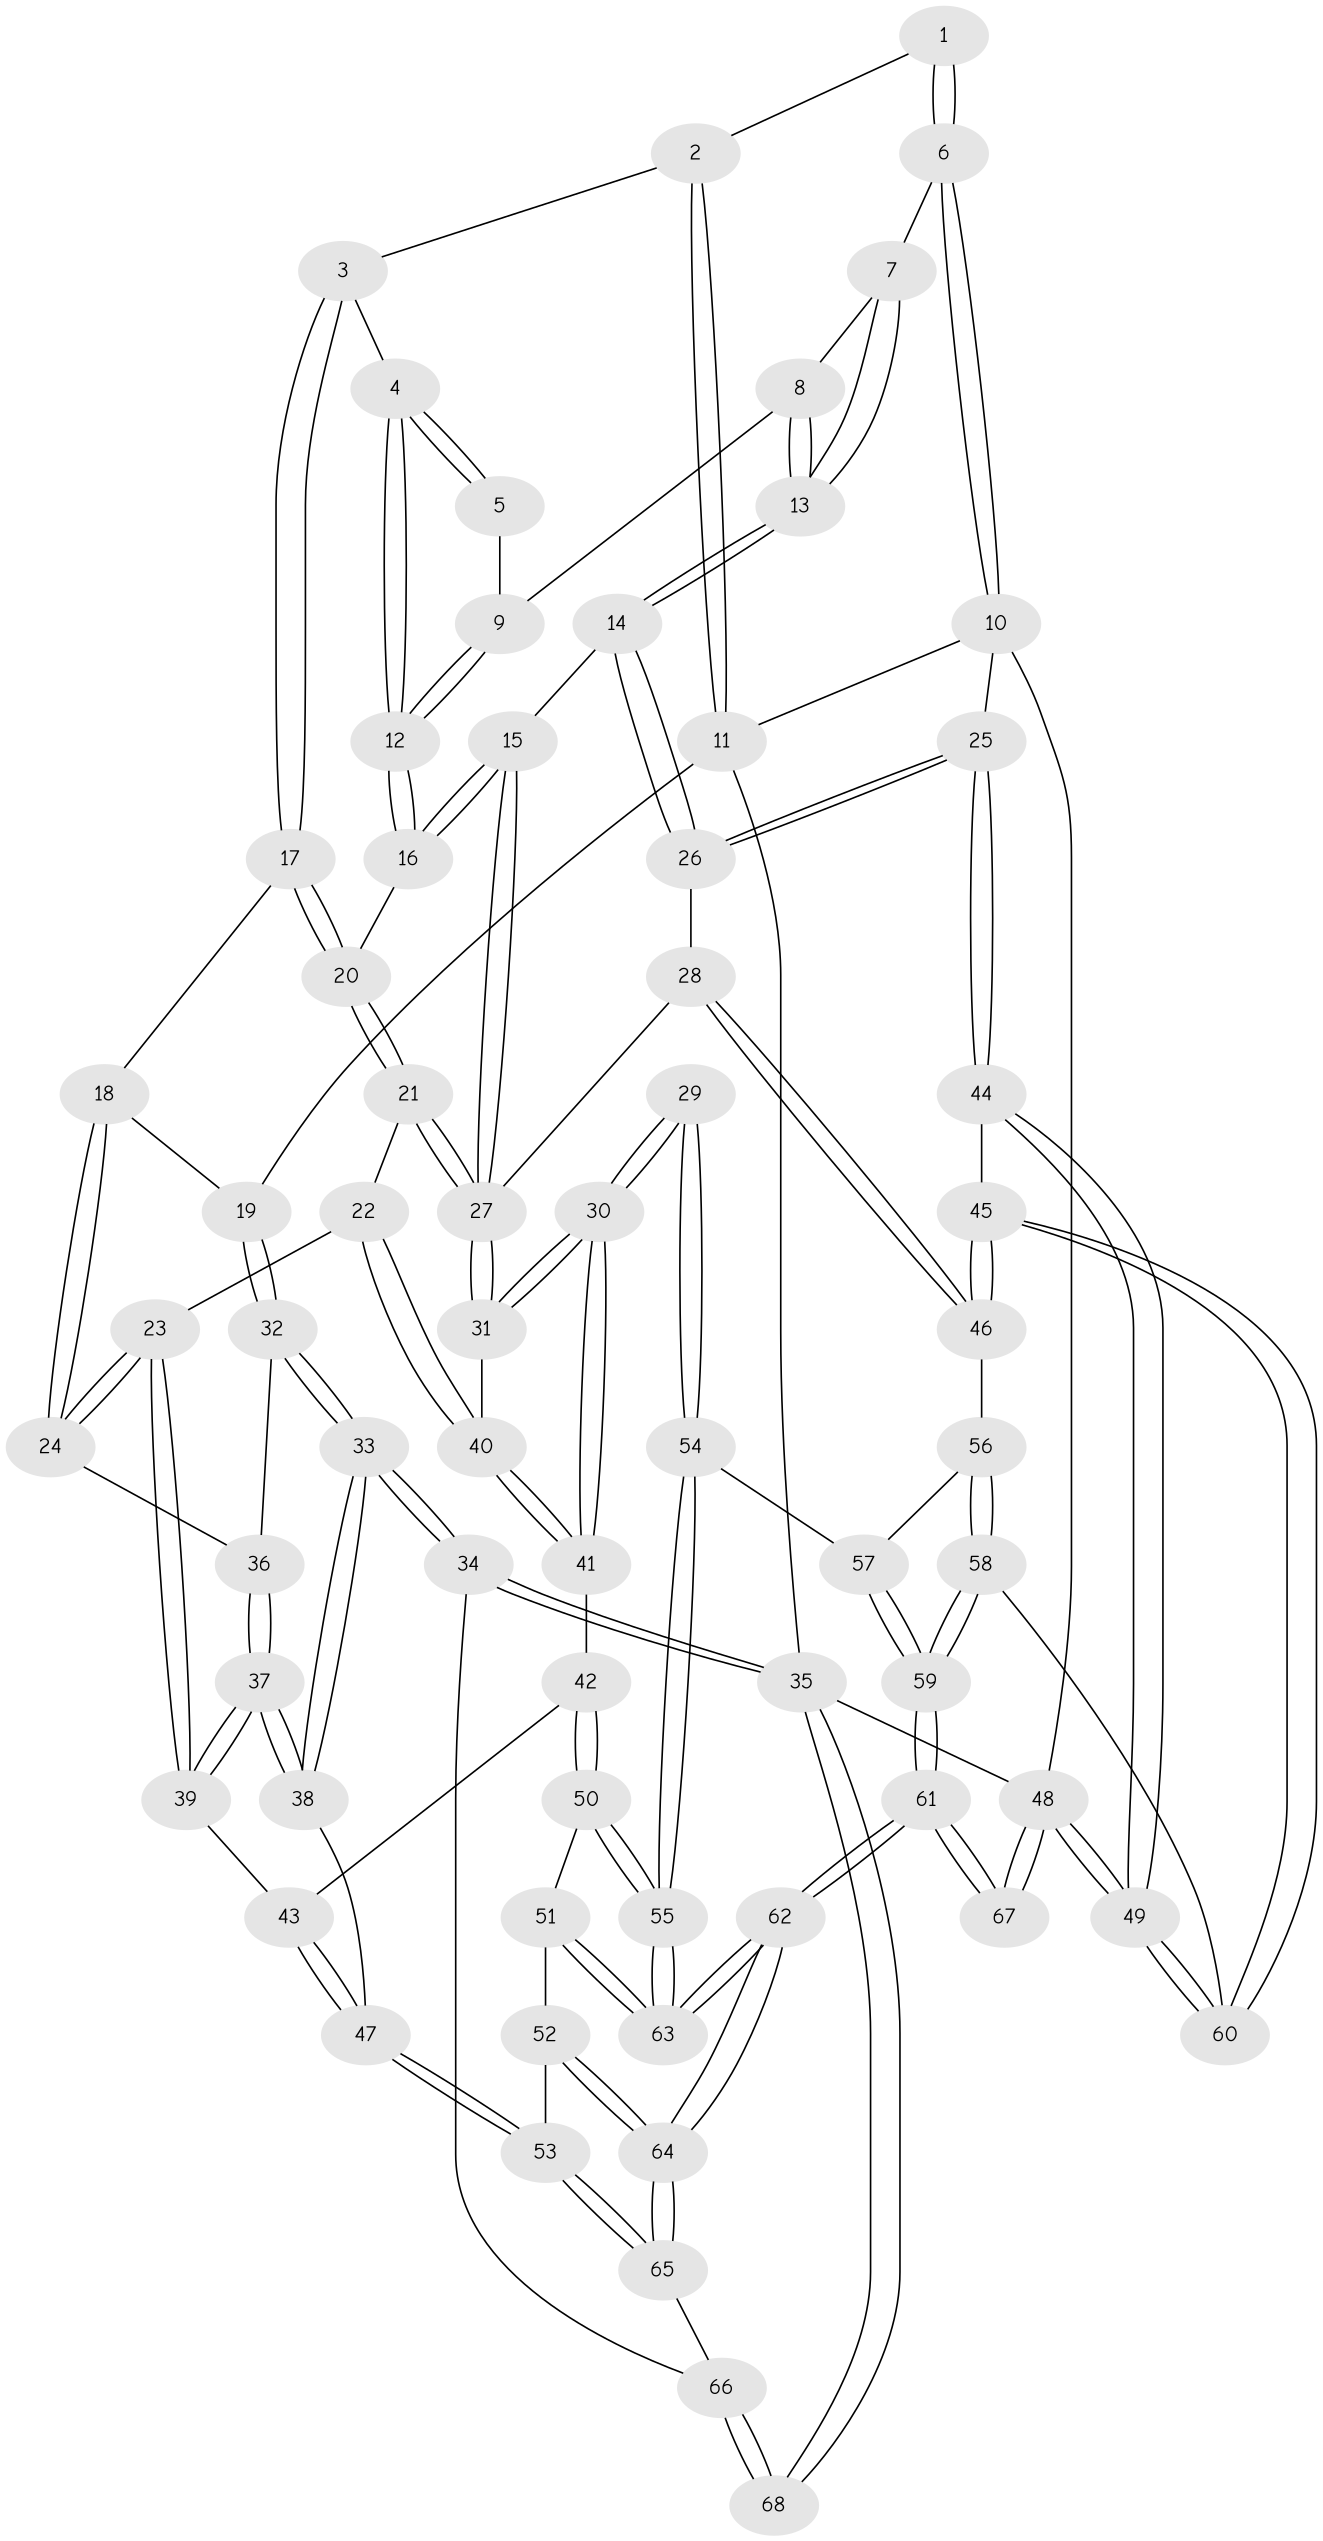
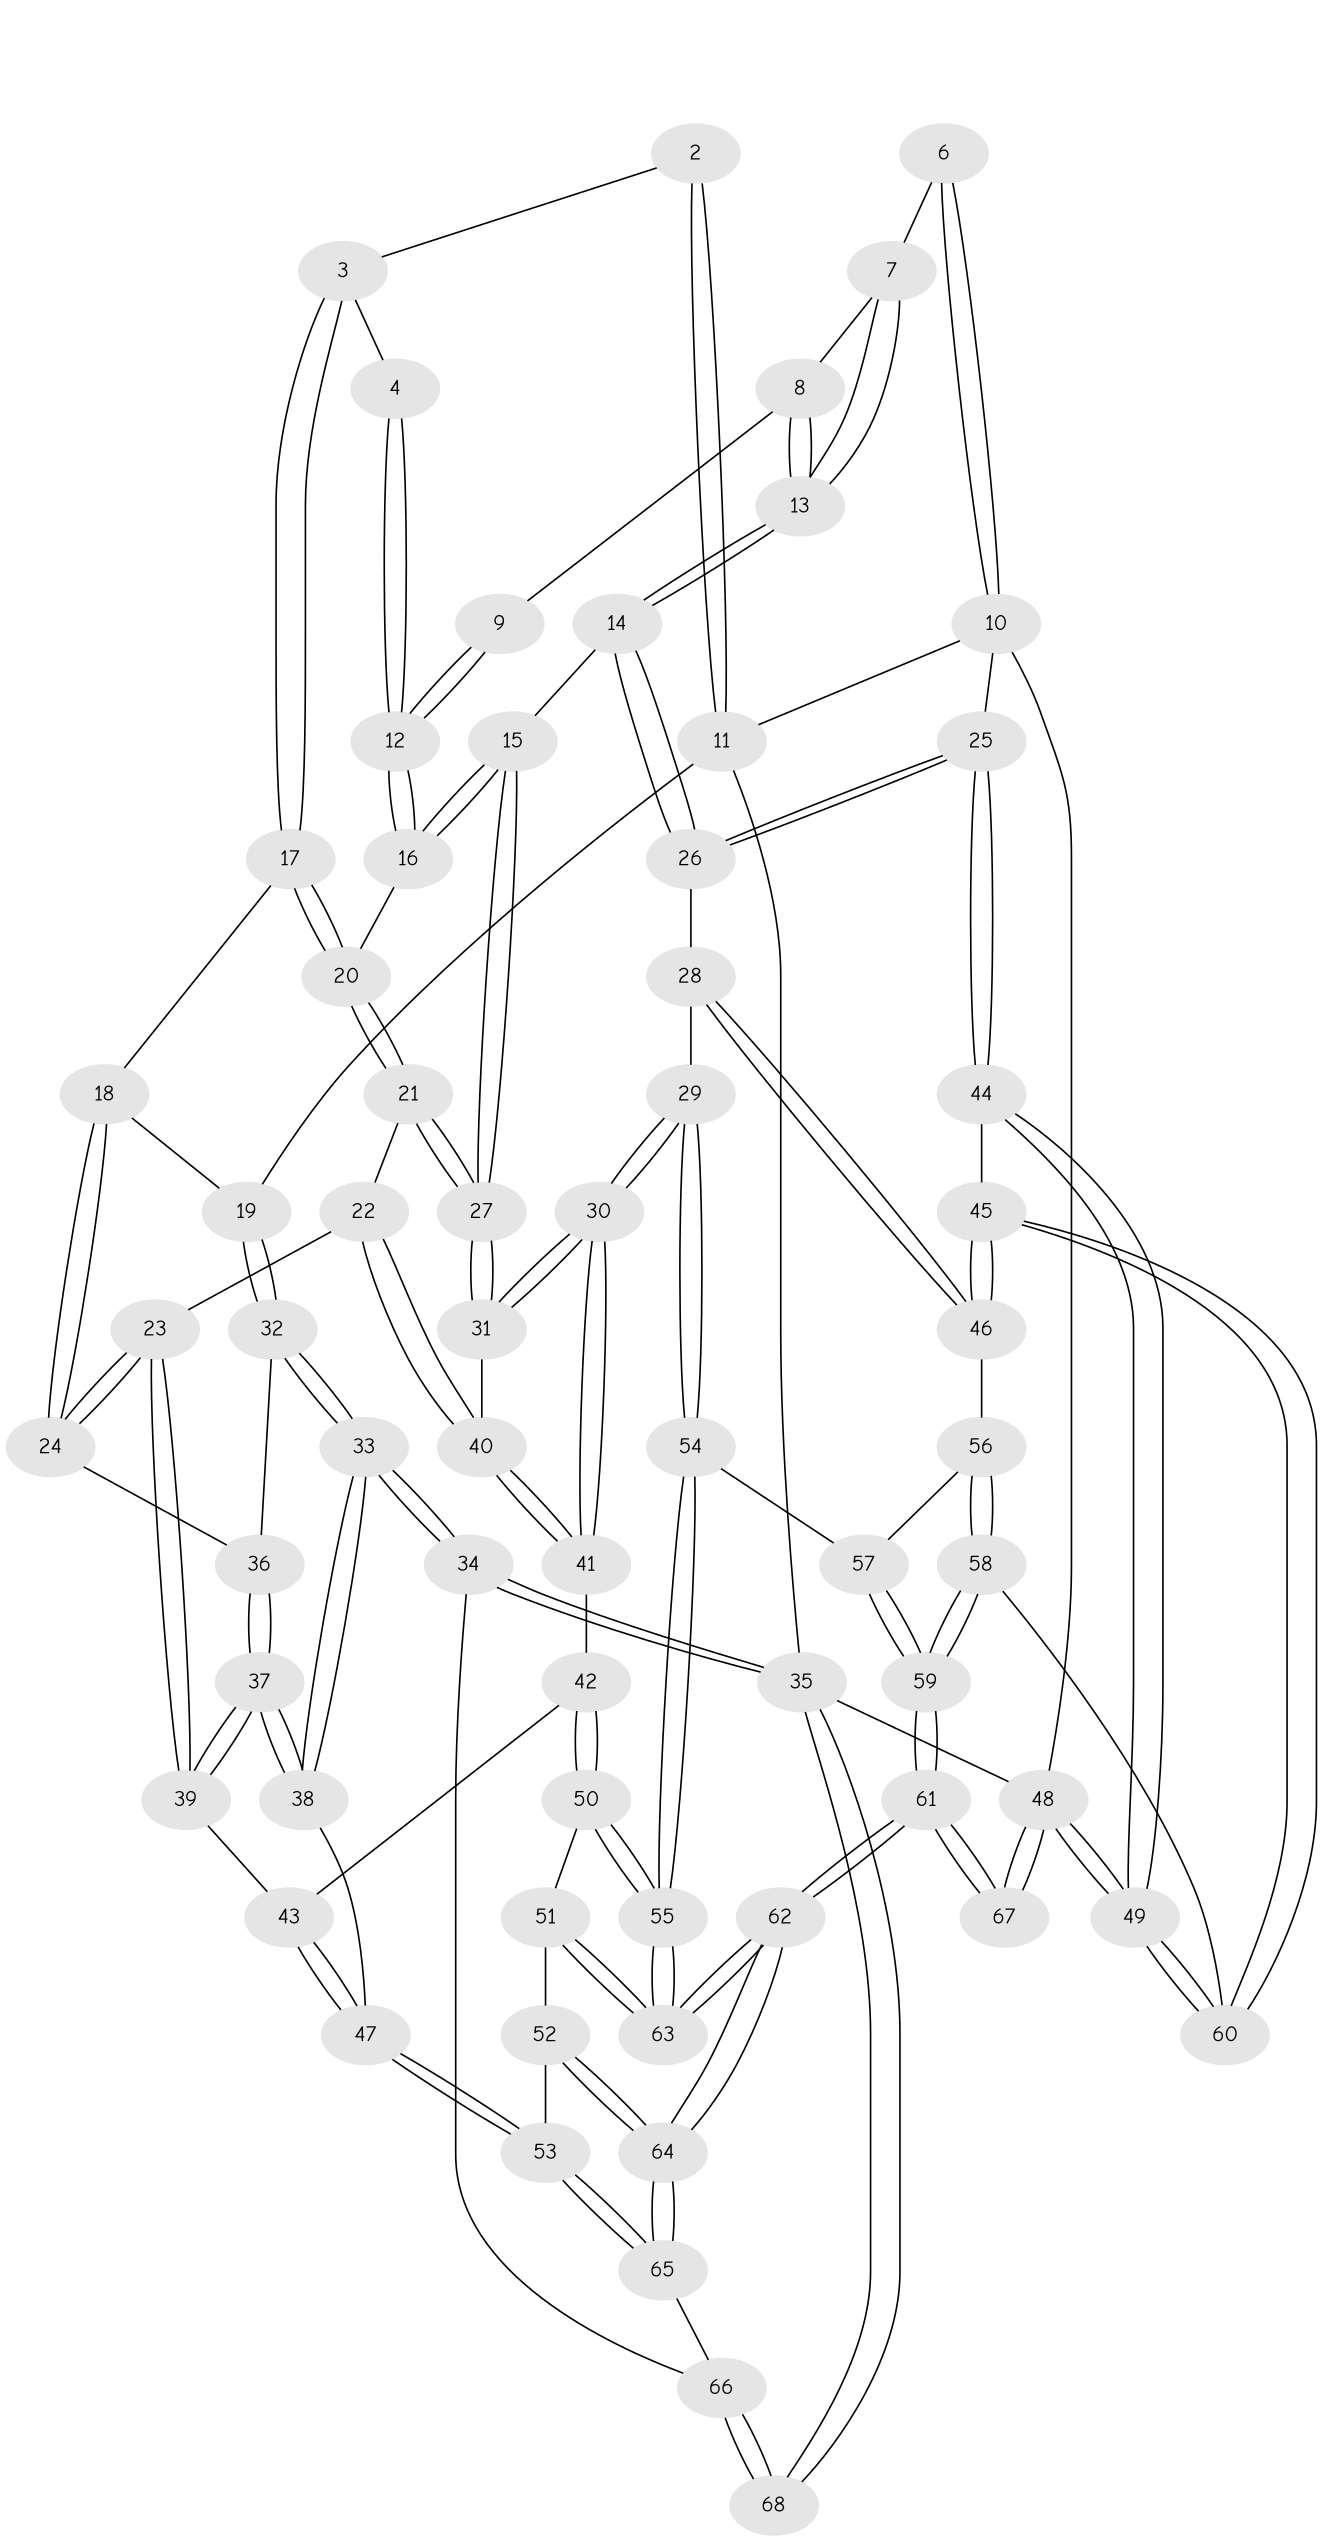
node "1": removed
node "5": removed
edge "28" -- "27": now "28" -- "29"
